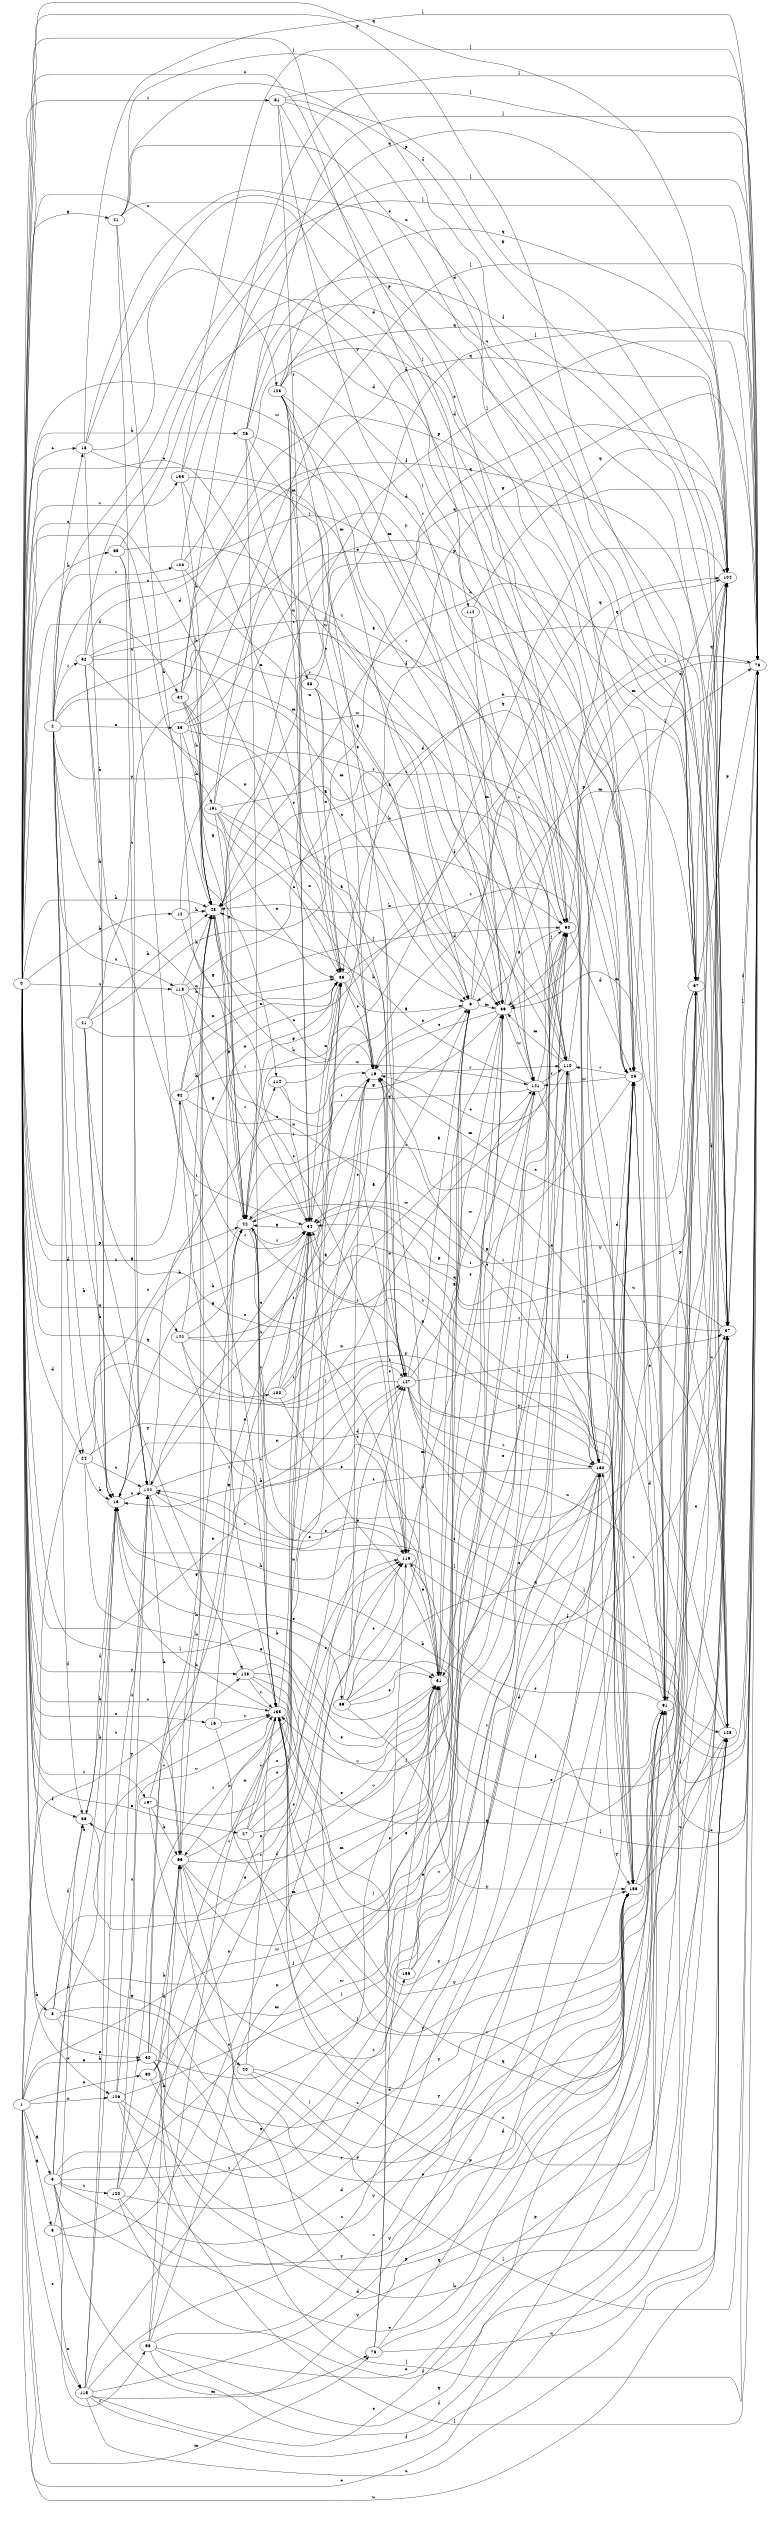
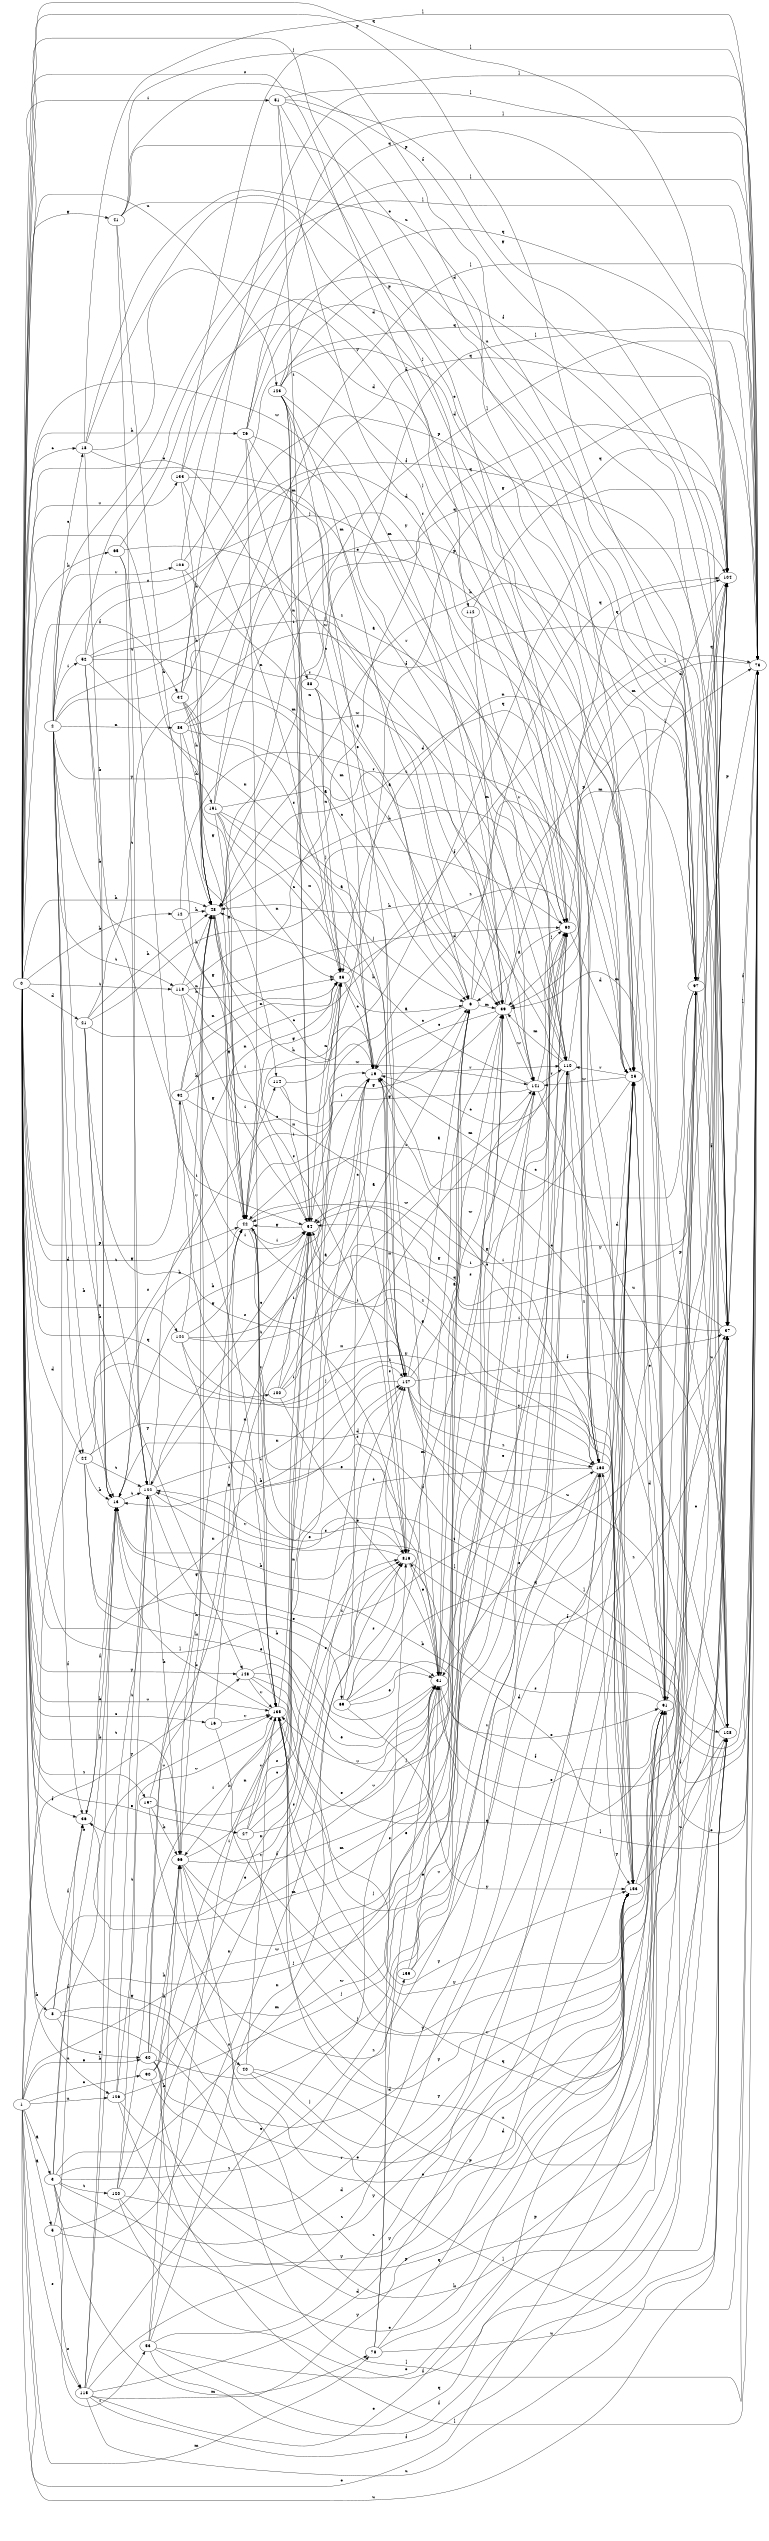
edge "0" -> "85": now "0" -> "21"
node "116": label "116" -> "816"
edge "31" -> "91": added, label "o"
edge "126" -> "160": now "24" -> "160"
